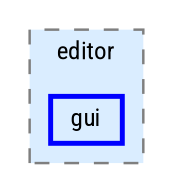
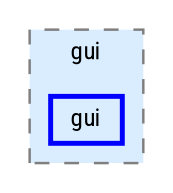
cluster "editor": label "editor" -> "gui"
